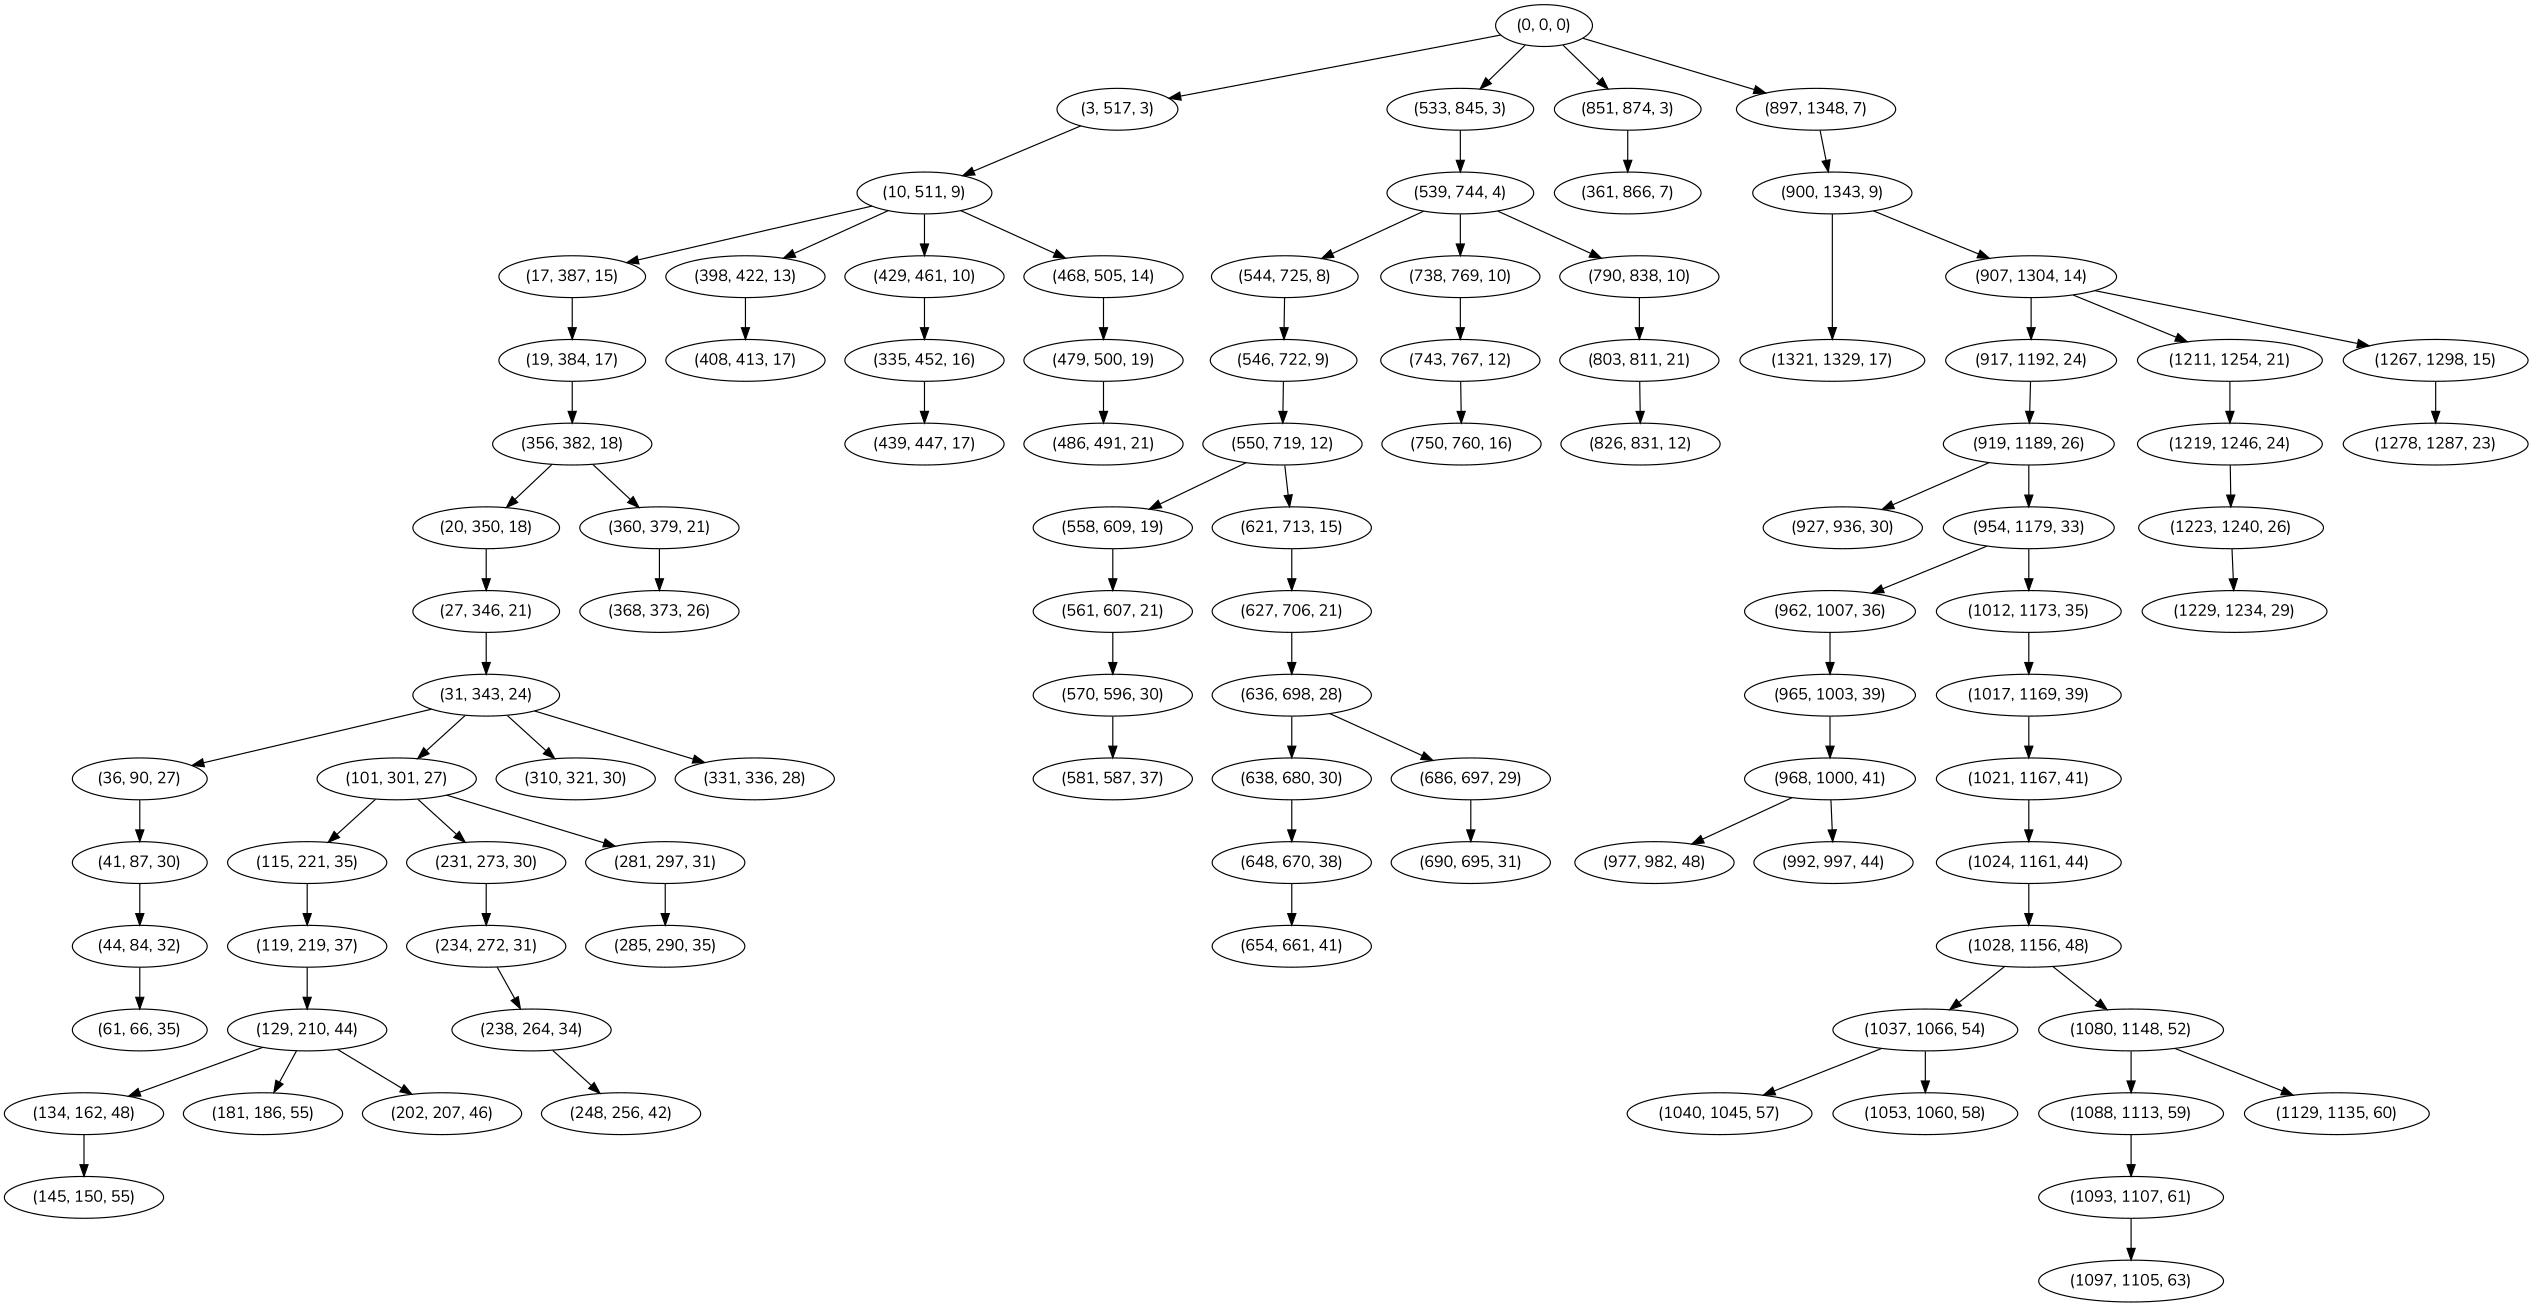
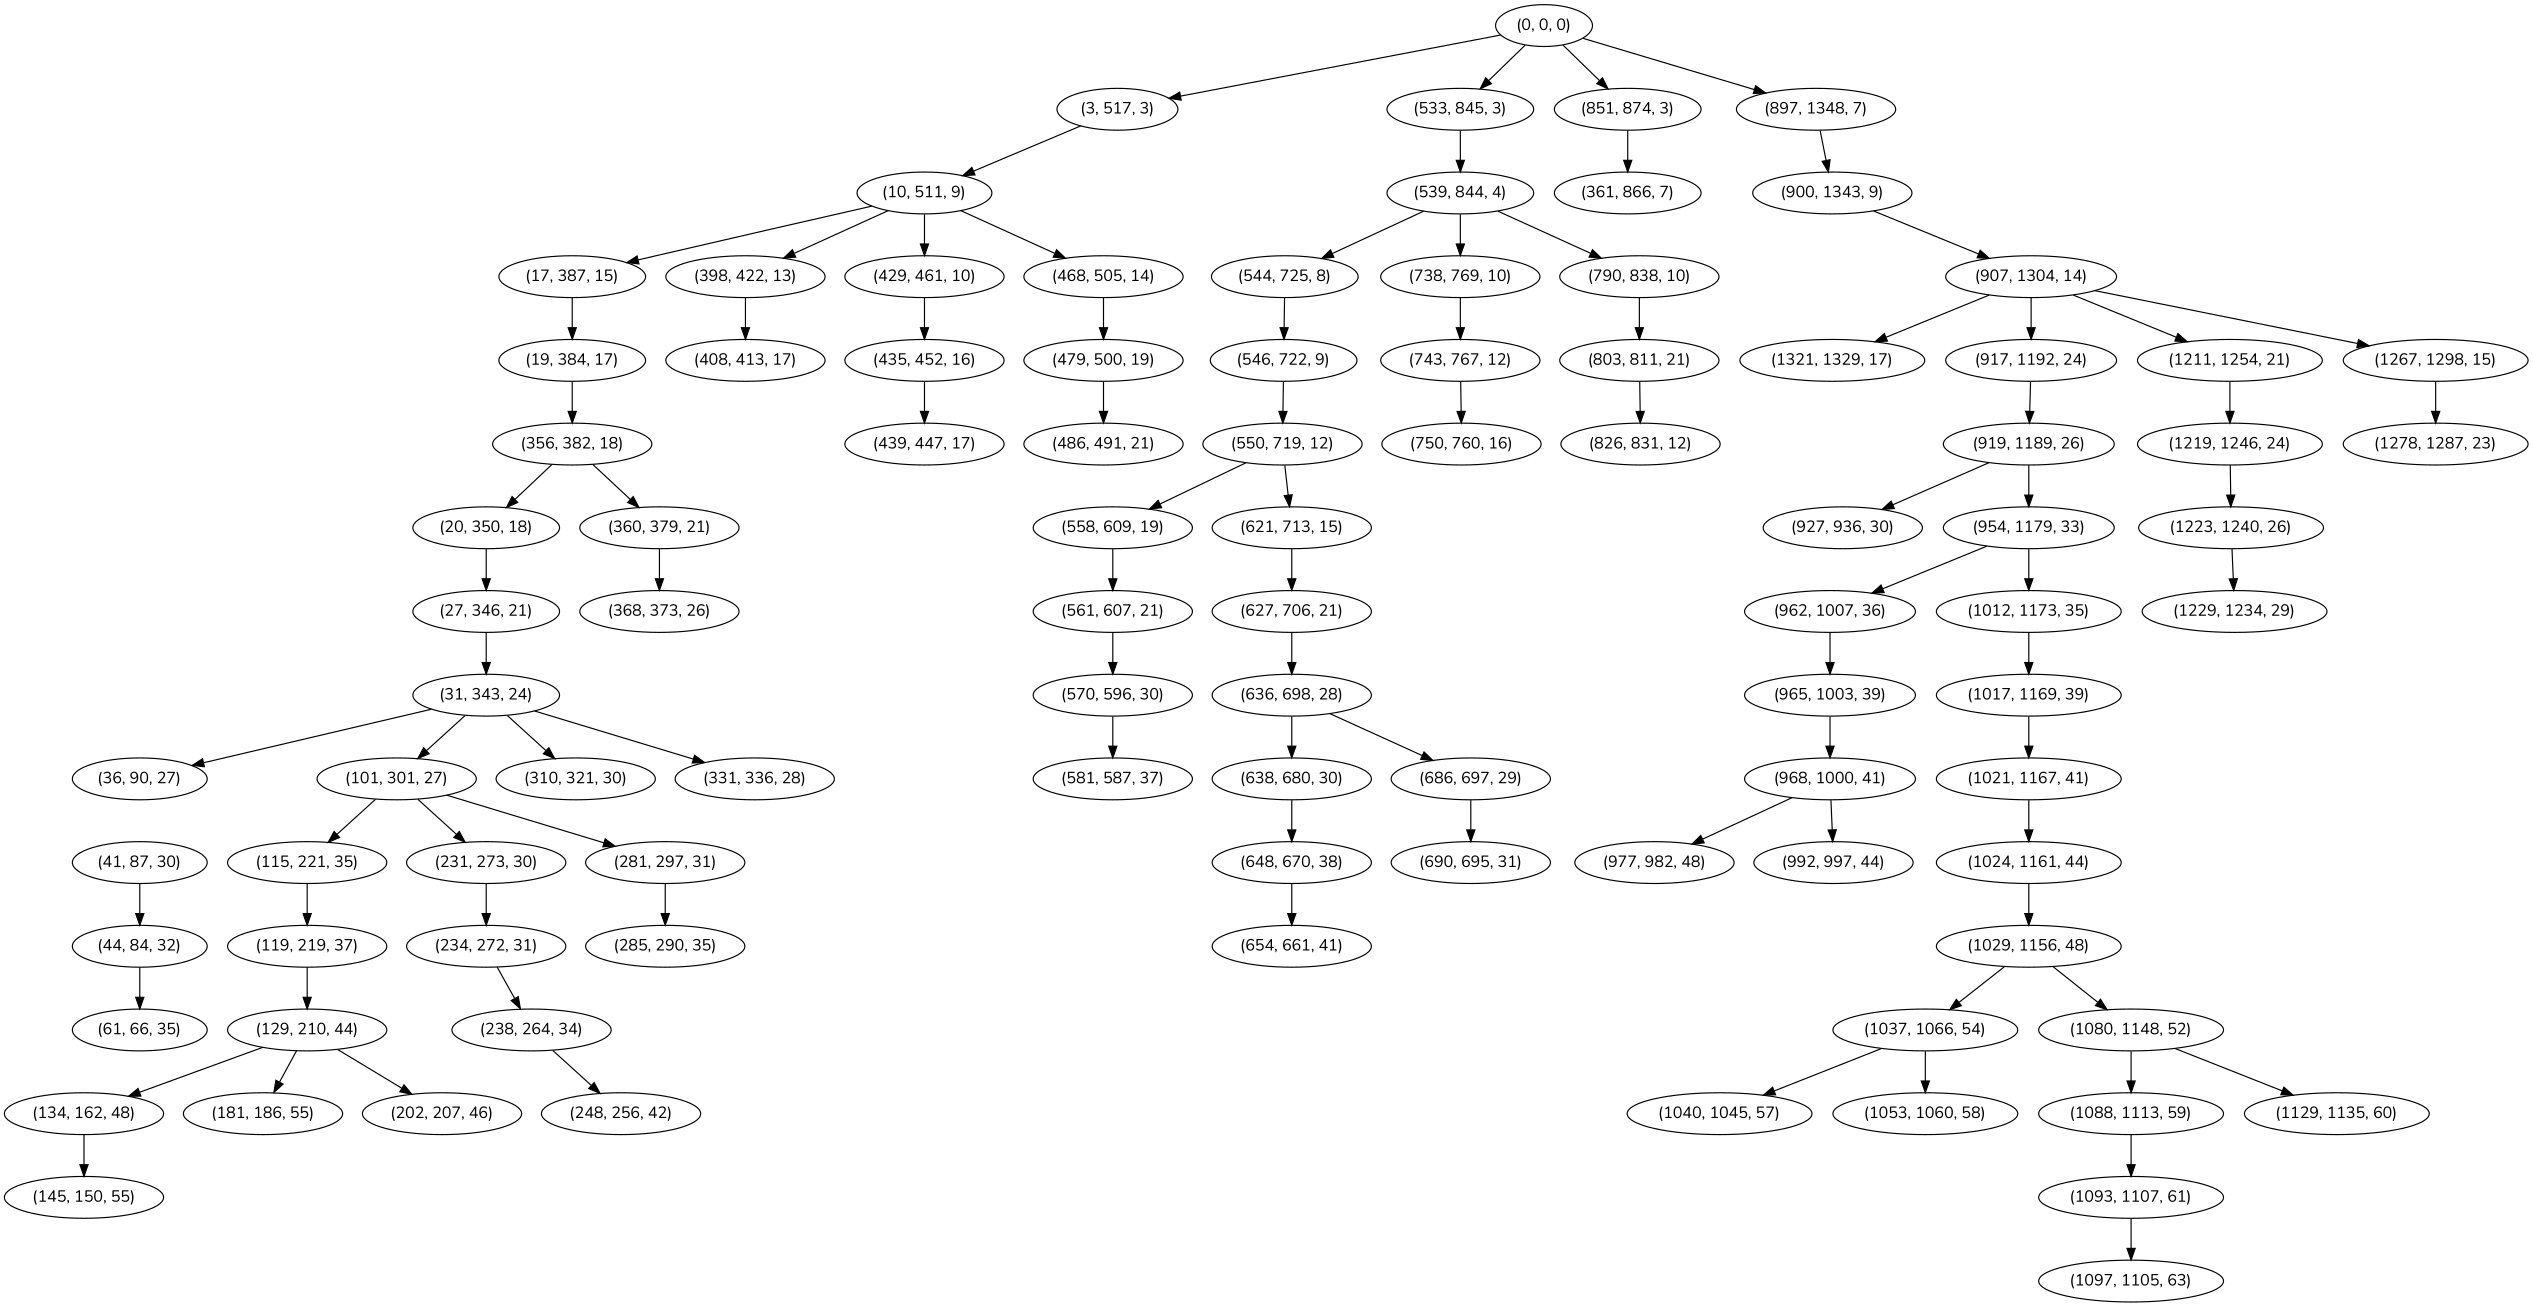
node "(539, 744, 4)": label "(539, 744, 4)" -> "(539, 844, 4)"
edge "(900, 1343, 9)" -> "(1321, 1329, 17)": now "(907, 1304, 14)" -> "(1321, 1329, 17)"
node "(335, 452, 16)": label "(335, 452, 16)" -> "(435, 452, 16)"
edge "(36, 90, 27)" -> "(41, 87, 30)": removed
node "(1028, 1156, 48)": label "(1028, 1156, 48)" -> "(1029, 1156, 48)"
